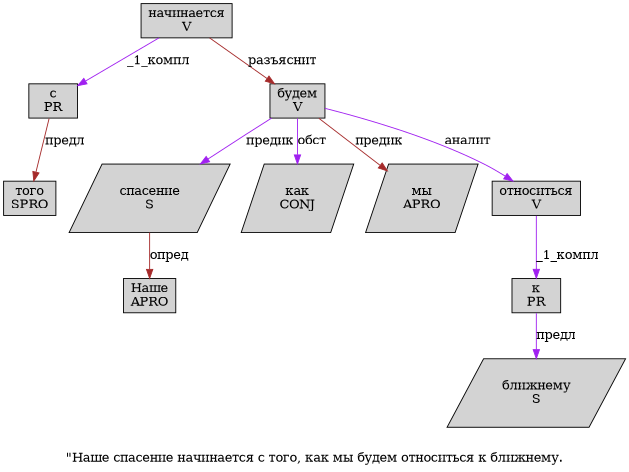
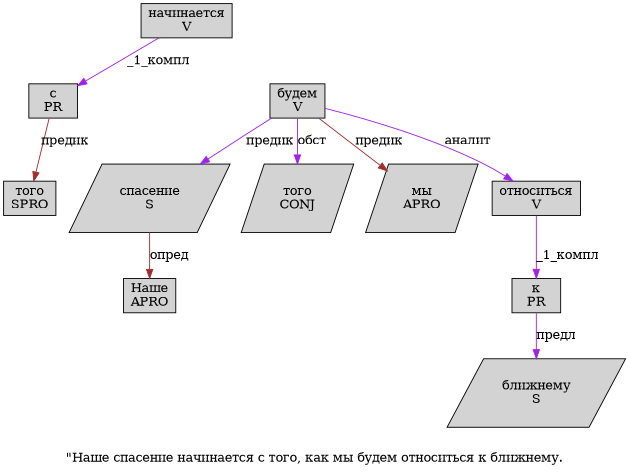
edge "начинается V" -> "будем V": removed, label "разъяснит"
edge "с PR" -> "того SPRO": label "предл" -> "предик"
node "как CONJ": label "как CONJ" -> "того CONJ"
